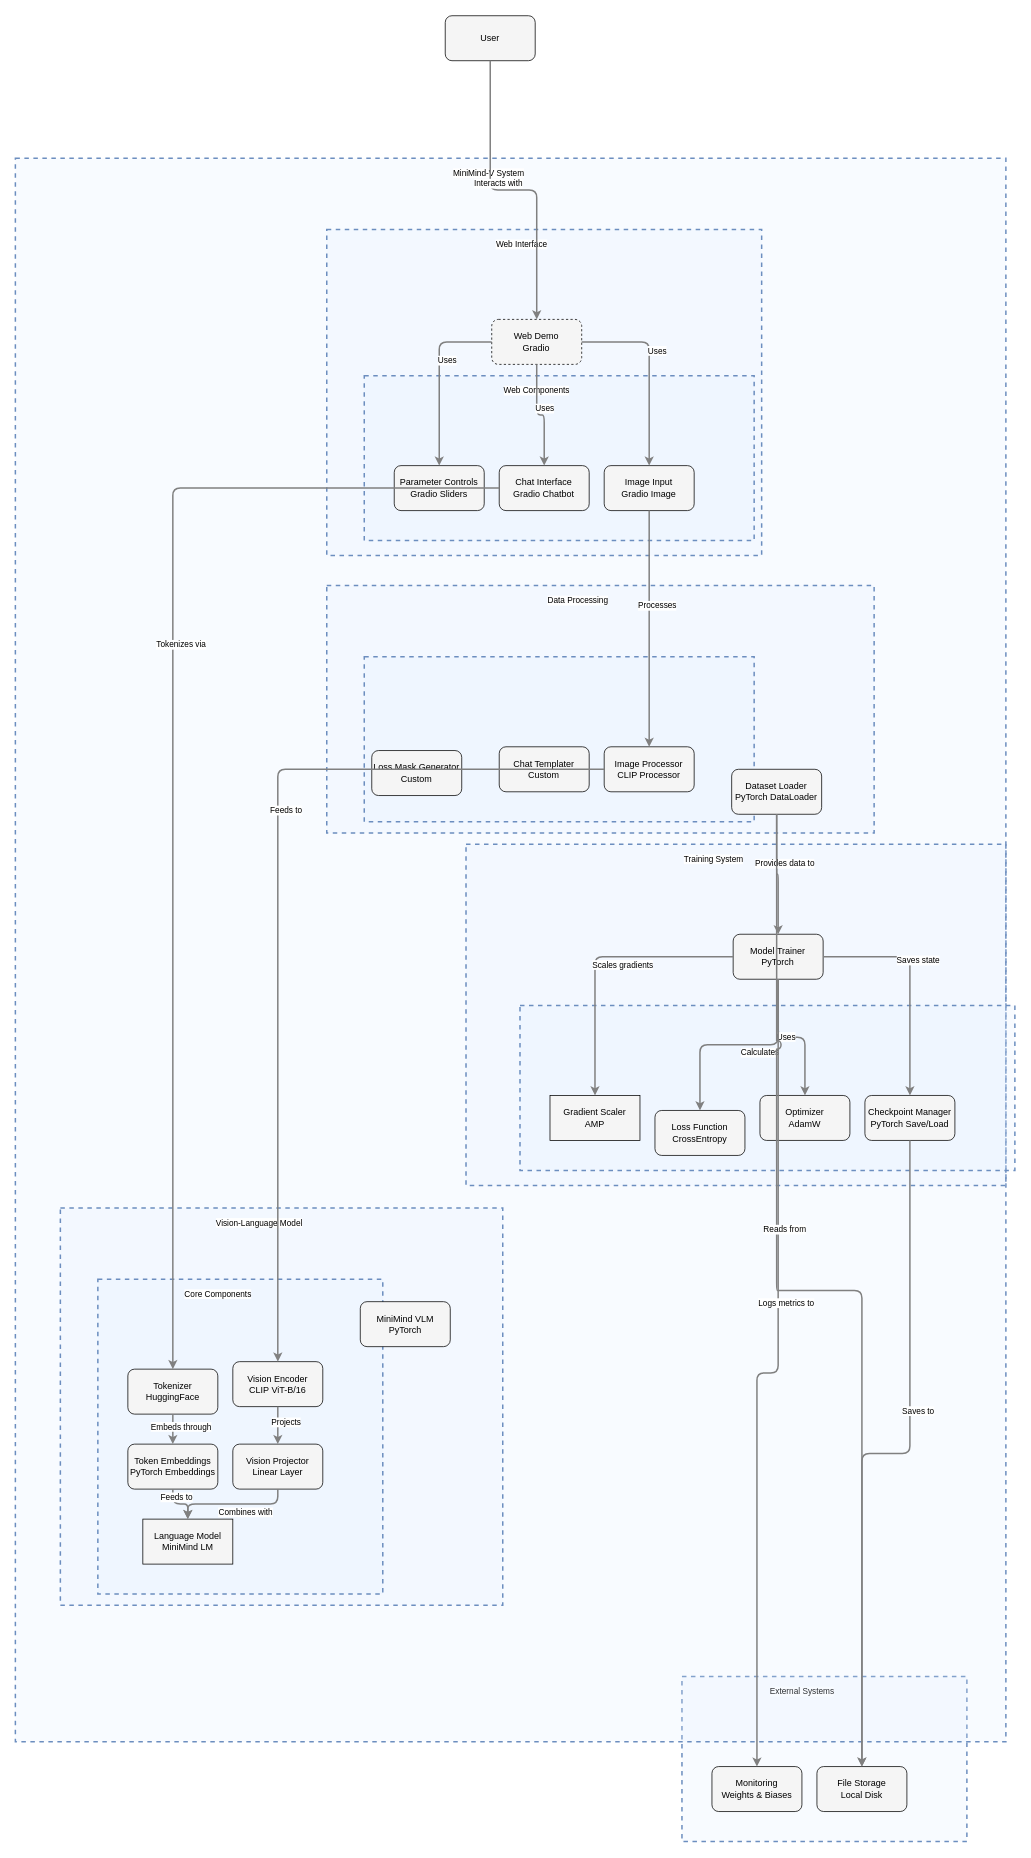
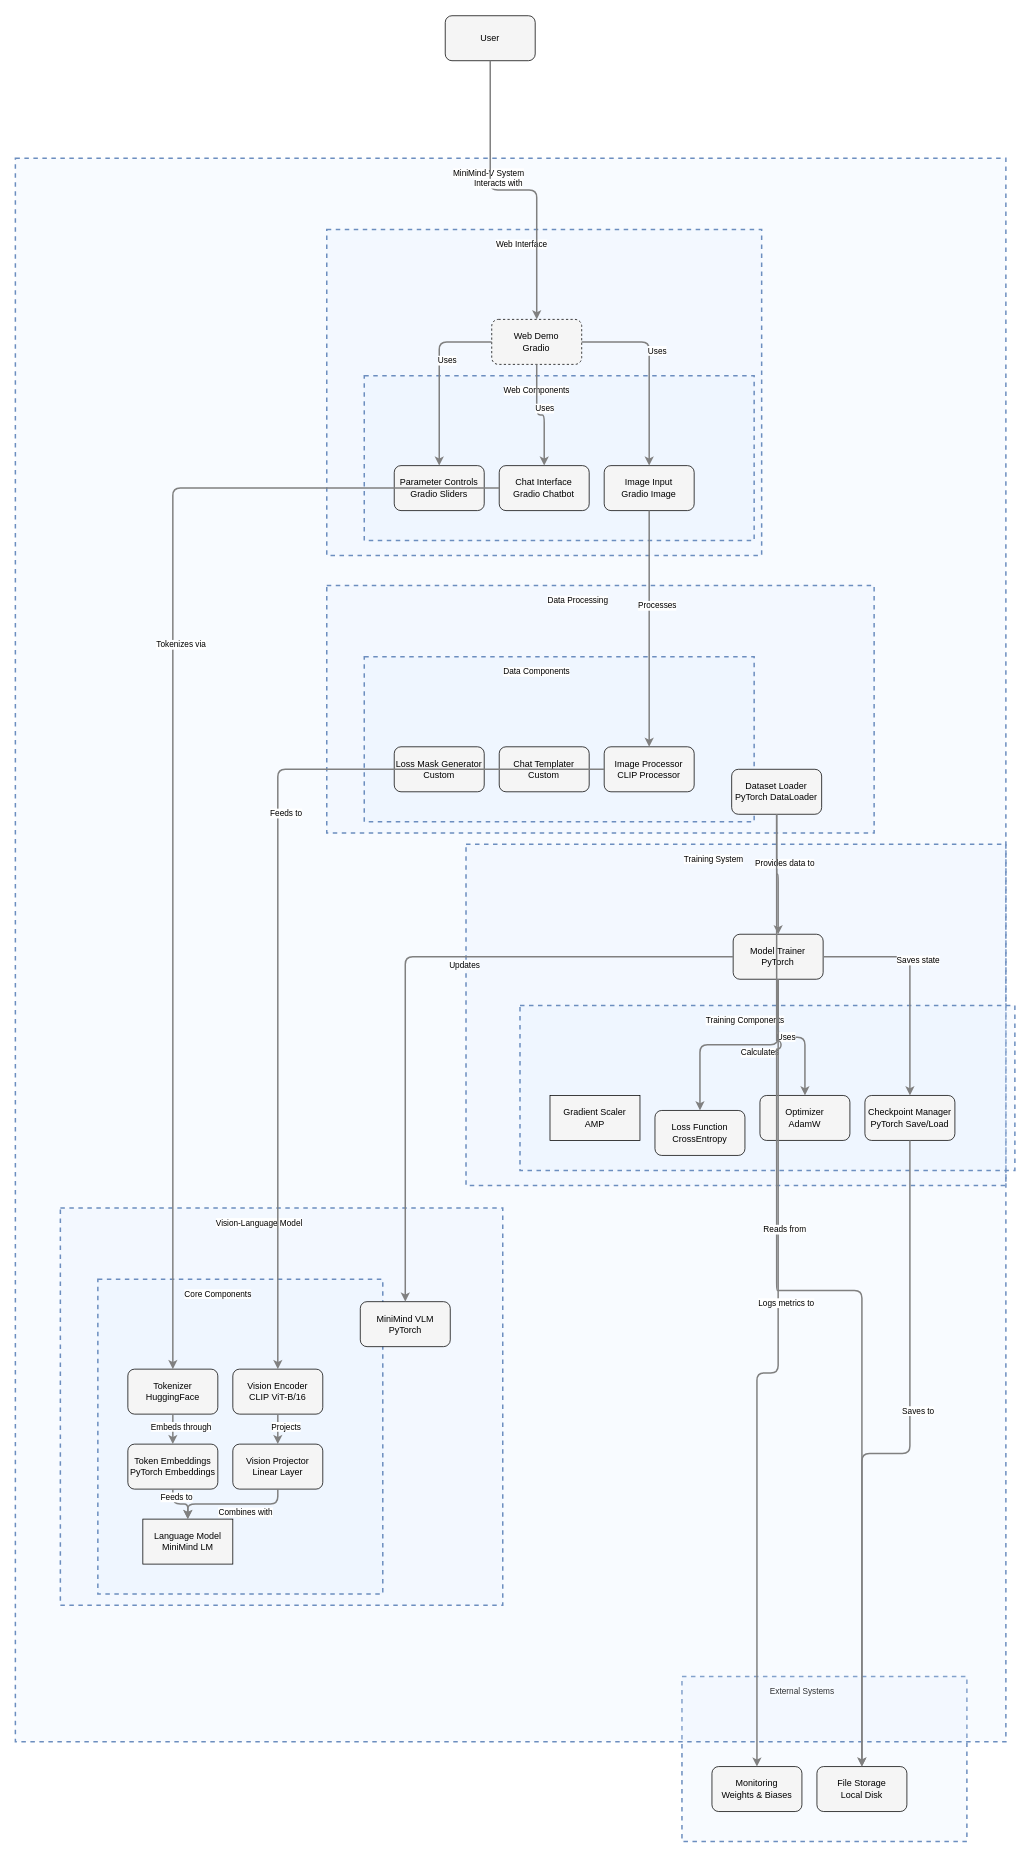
node "Data Components": added
node "Loss Mask Generator Custom": moved (417, 773) -> (439, 769)
node "Training Components": added
edge "Model Trainer PyTorch" -> "Gradient Scaler AMP": removed, label "Scales gradients"
edge "Model Trainer PyTorch" -> "MiniMind VLM PyTorch": added, label "Updates"
node "Vision Encoder CLIP ViT-B/16": moved (278, 1384) -> (278, 1392)
